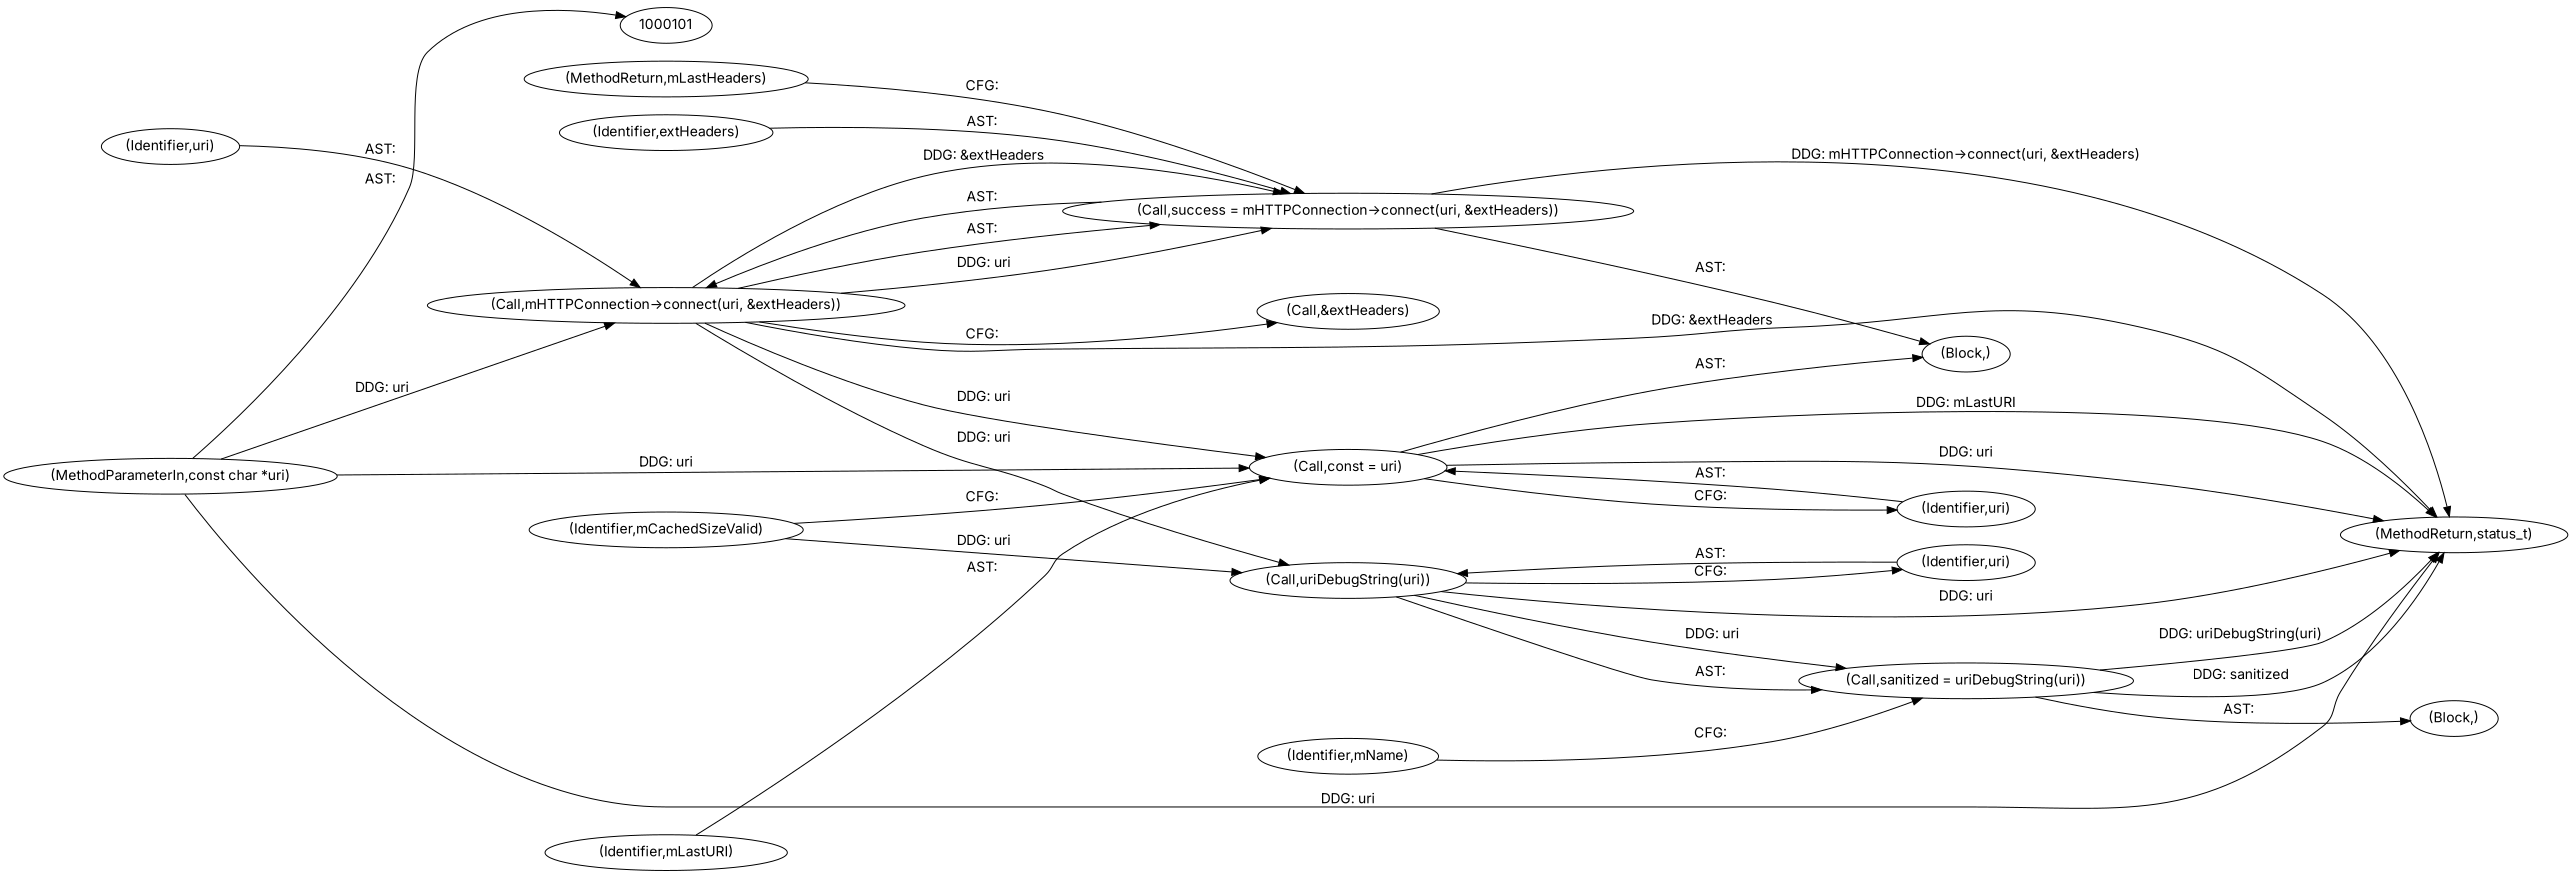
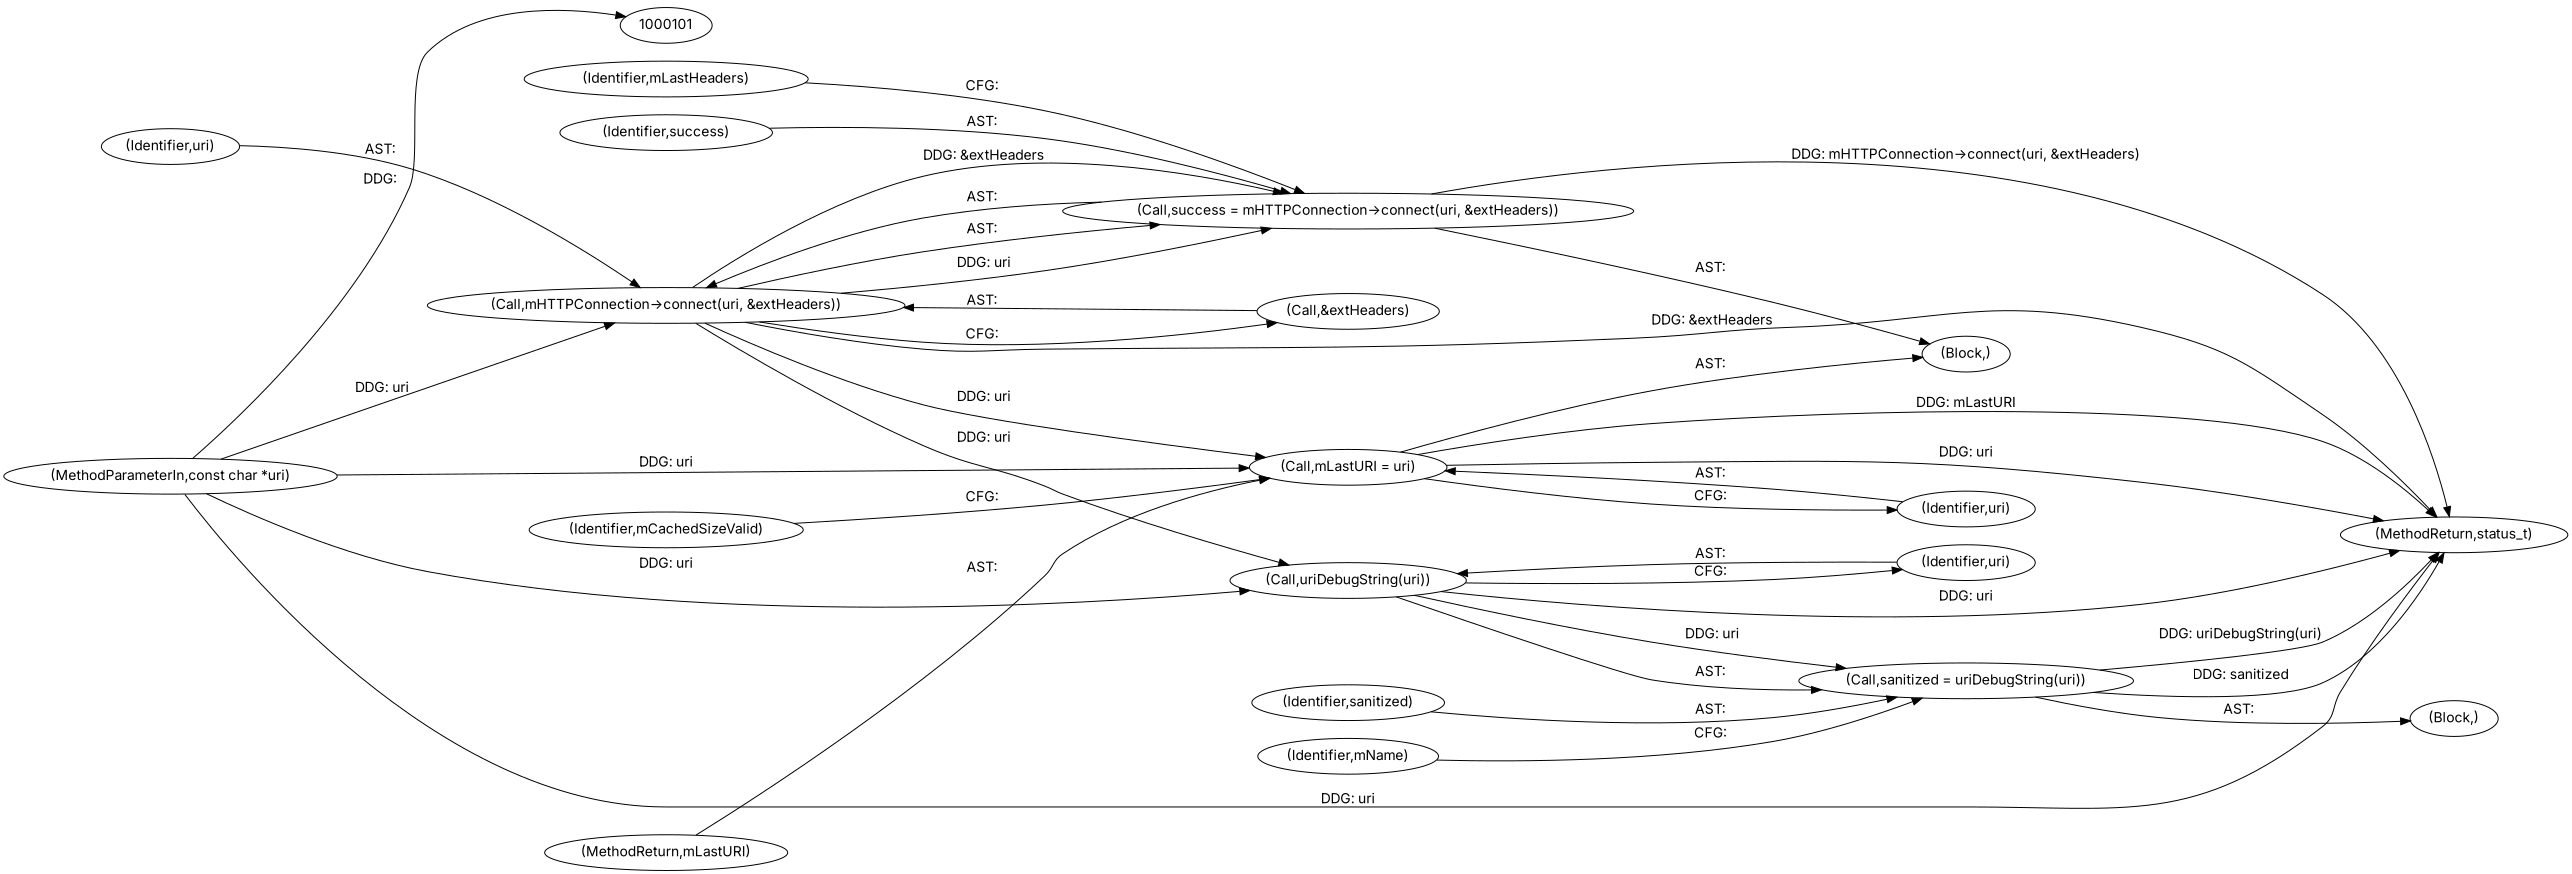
node "(MethodReturn,mLastHeaders)": label "(MethodReturn,mLastHeaders)" -> "(Identifier,mLastHeaders)"
node "(Identifier,extHeaders)": label "(Identifier,extHeaders)" -> "(Identifier,success)"
edge "(MethodParameterIn,const char *uri)" -> "1000101": label "AST: " -> "DDG: "
edge "(Call,&extHeaders)" -> "(Call,mHTTPConnection->connect(uri, &extHeaders))": added, label "AST:"
node "(Call,const = uri)": label "(Call,const = uri)" -> "(Call,mLastURI = uri)"
edge "(Identifier,mCachedSizeValid)" -> "(Call,uriDebugString(uri))": now "(MethodParameterIn,const char *uri)" -> "(Call,uriDebugString(uri))"
node "(Identifier,sanitized)": added
node "(Identifier,mLastURI)": label "(Identifier,mLastURI)" -> "(MethodReturn,mLastURI)"
